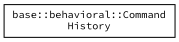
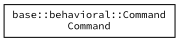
node "base::behavioral::Command History": label "base::behavioral::Command History" -> "base::behavioral::Command Command"
